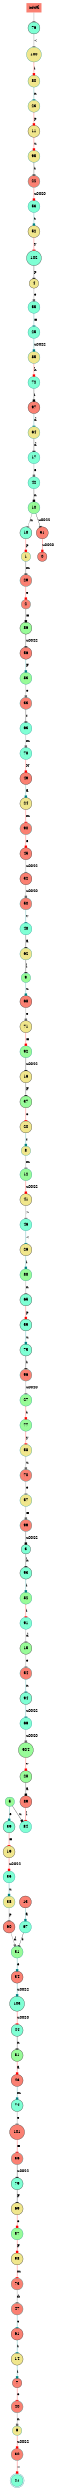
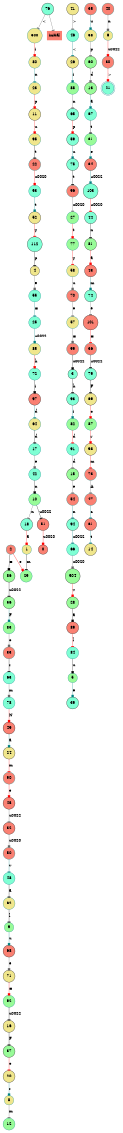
edge "initial" -> "76": reversed
node "100": label "100" -> "500"
node "102": label "102" -> "112"
edge "18" -> "1": label "p" -> "a"
node "29": fillcolor salmon -> palegreen
edge "29" -> "2": reversed
node "56": fillcolor salmon -> palegreen
edge "12" -> "41": removed, label "u0022"
edge "82" -> "91": label "i" -> "d"
edge "5" -> "84": reversed
node "19": removed
node "35": fillcolor aquamarine -> salmon
node "13": fillcolor salmon -> palegreen
node "60": fillcolor salmon -> palegreen
edge "60" -> "31": now "60" -> "13"
edge "87" -> "98": label "F" -> "r"
node "7": removed
